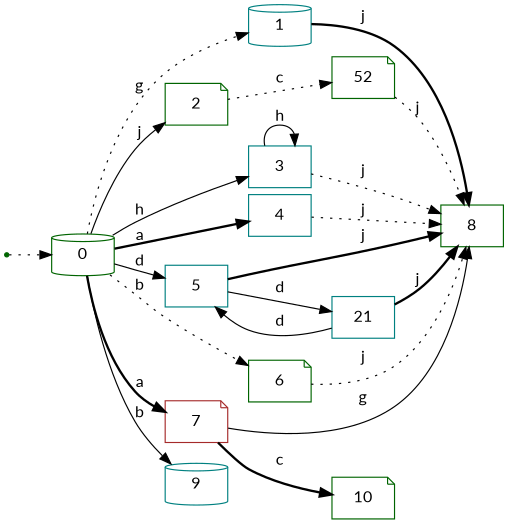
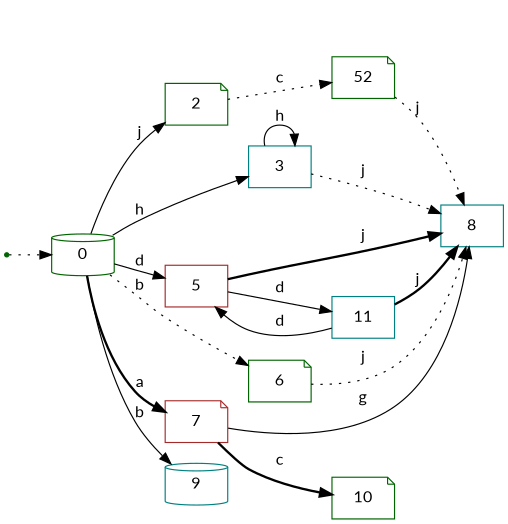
node "1": removed
node "4": removed
node "8": color darkgreen -> teal
node "5": color teal -> brown
node "21": label "21" -> "11"
